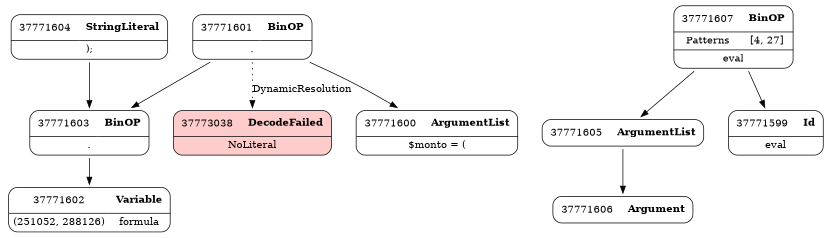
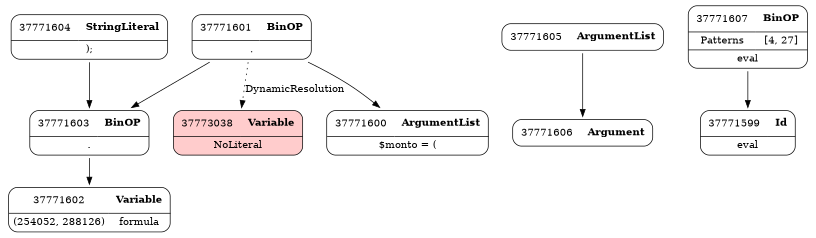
edge "37771607" -> "37771605": removed
node "37773038": text "DecodeFailed" -> "Variable"
node "37771602": text "(251052, 288126)" -> "(254052, 288126)"
